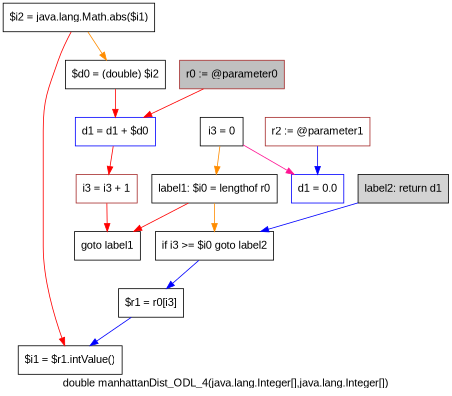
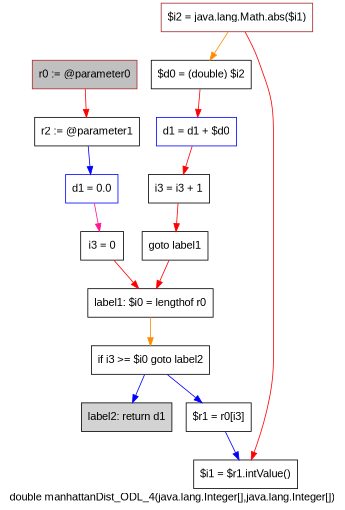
node "$i2 = java.lang.Math.abs($i1)": color black -> brown
edge "r0 := @parameter0" -> "d1 = d1 + $d0": now "r0 := @parameter0" -> "r2 := @parameter1"
node "r2 := @parameter1": color brown -> black
edge "i3 = 0" -> "label1: $i0 = lengthof r0": color darkorange -> red
edge "i3 = 0" -> "d1 = 0.0": reversed
node "i3 = i3 + 1": color brown -> black
edge "label1: $i0 = lengthof r0" -> "goto label1": reversed
edge "label2: return d1" -> "if i3 >= $i0 goto label2": reversed
